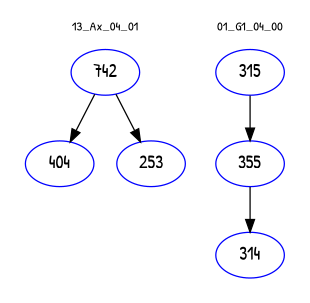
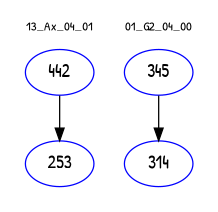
cluster "01_G1_04_00": label "01_G1_04_00" -> "01_G2_04_00"
node "742": label "742" -> "442"
node "315": removed
node "404": removed
node "355": label "355" -> "345"
